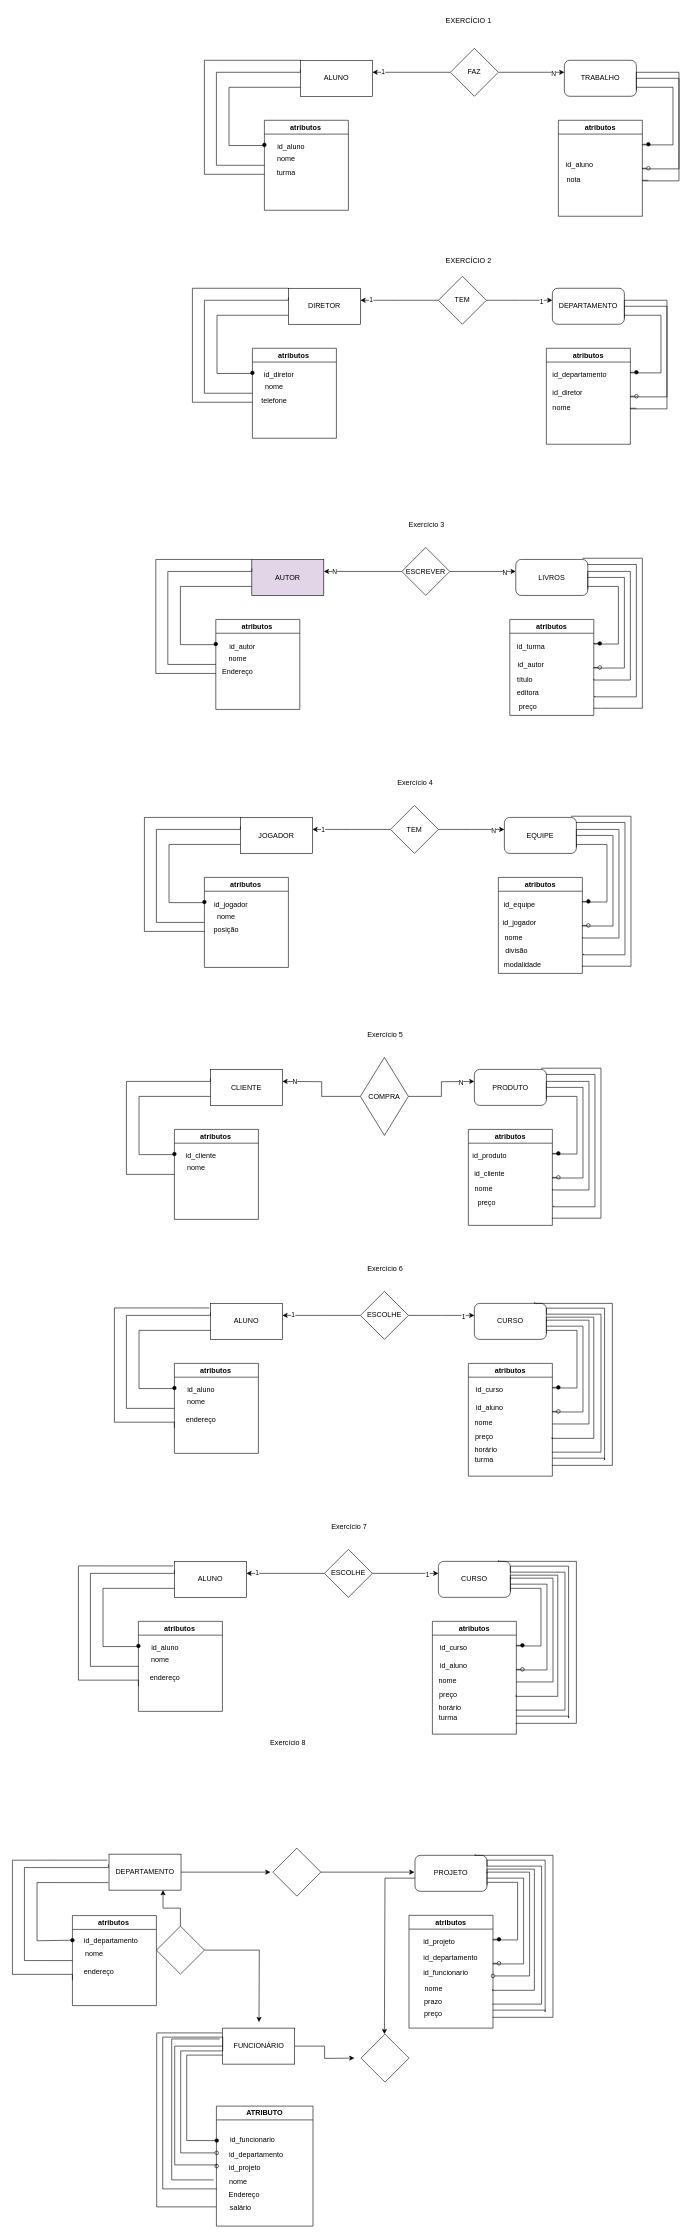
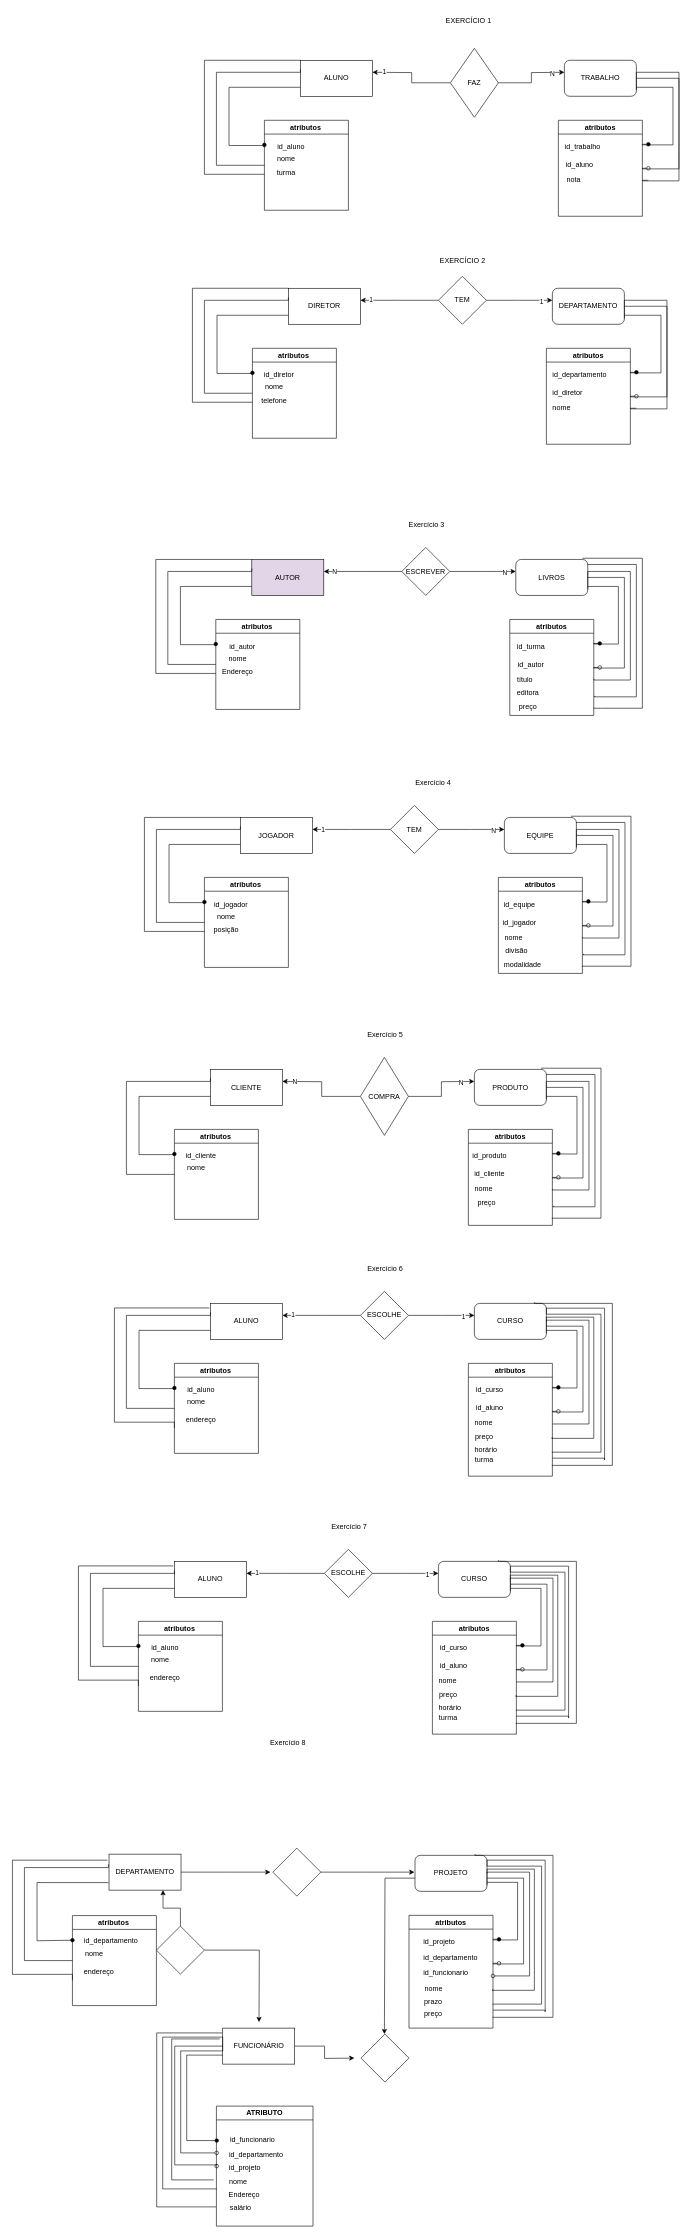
node "FAZ": size 48x48 -> 48x69
node "id_trabalho": added
node "EXERCÍCIO 2": moved (468, 261) -> (462, 261)
node "Exercício 4": moved (415, 783) -> (433, 783)
